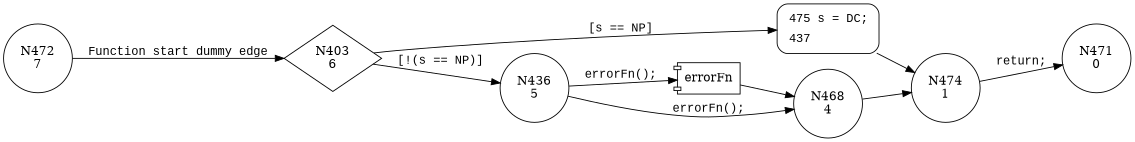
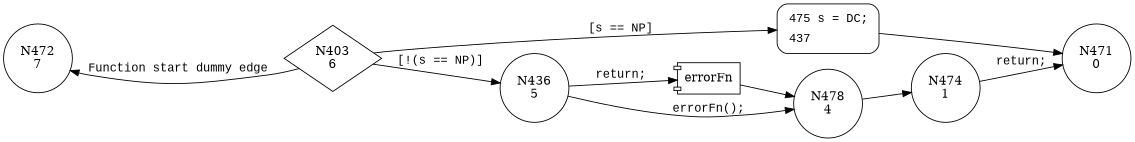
edge "N472 7" -> "N403 6": reversed
edge "475" -> "N474 1": now "475" -> "N471 0"
edge "N436 5" -> "errorFn": label "errorFn();" -> "return;"
node "N468 4": label "N468 4" -> "N478 4"
